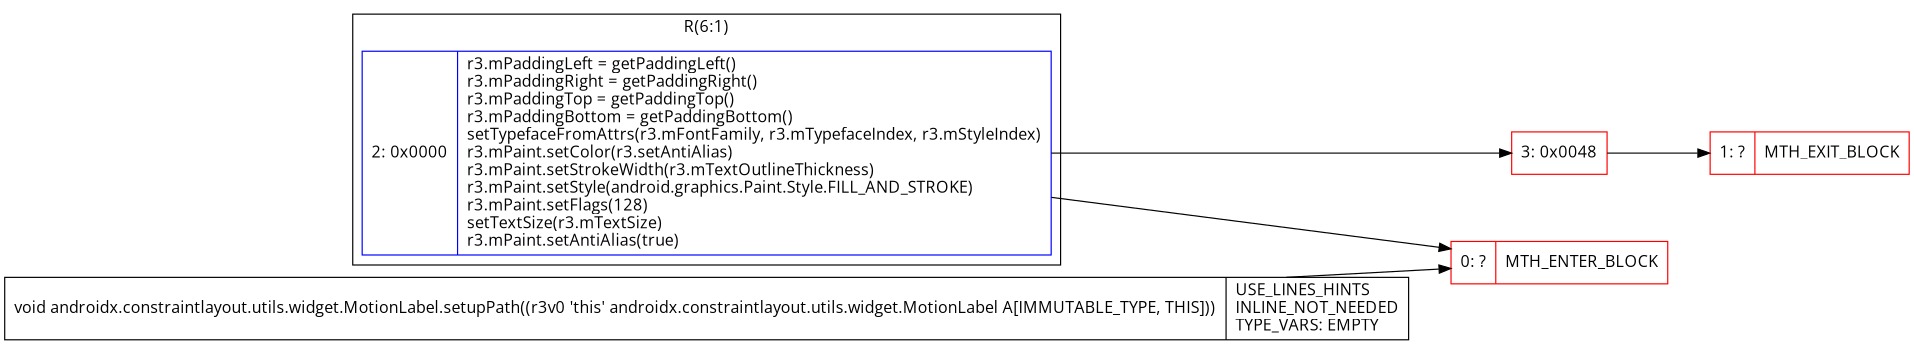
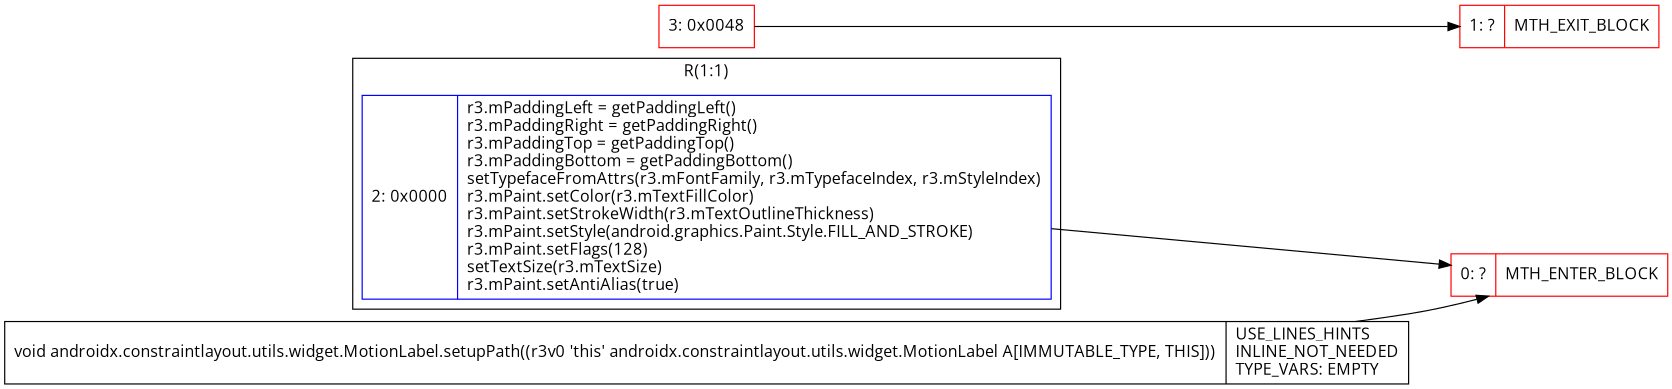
cluster "R(6:1)": label "R(6:1)" -> "R(1:1)"
node "2: 0x0000": text "r3.mPaint.setColor(r3.setAntiAlias)" -> "r3.mPaint.setColor(r3.mTextFillColor)"
edge "2: 0x0000" -> "3: 0x0048": removed
